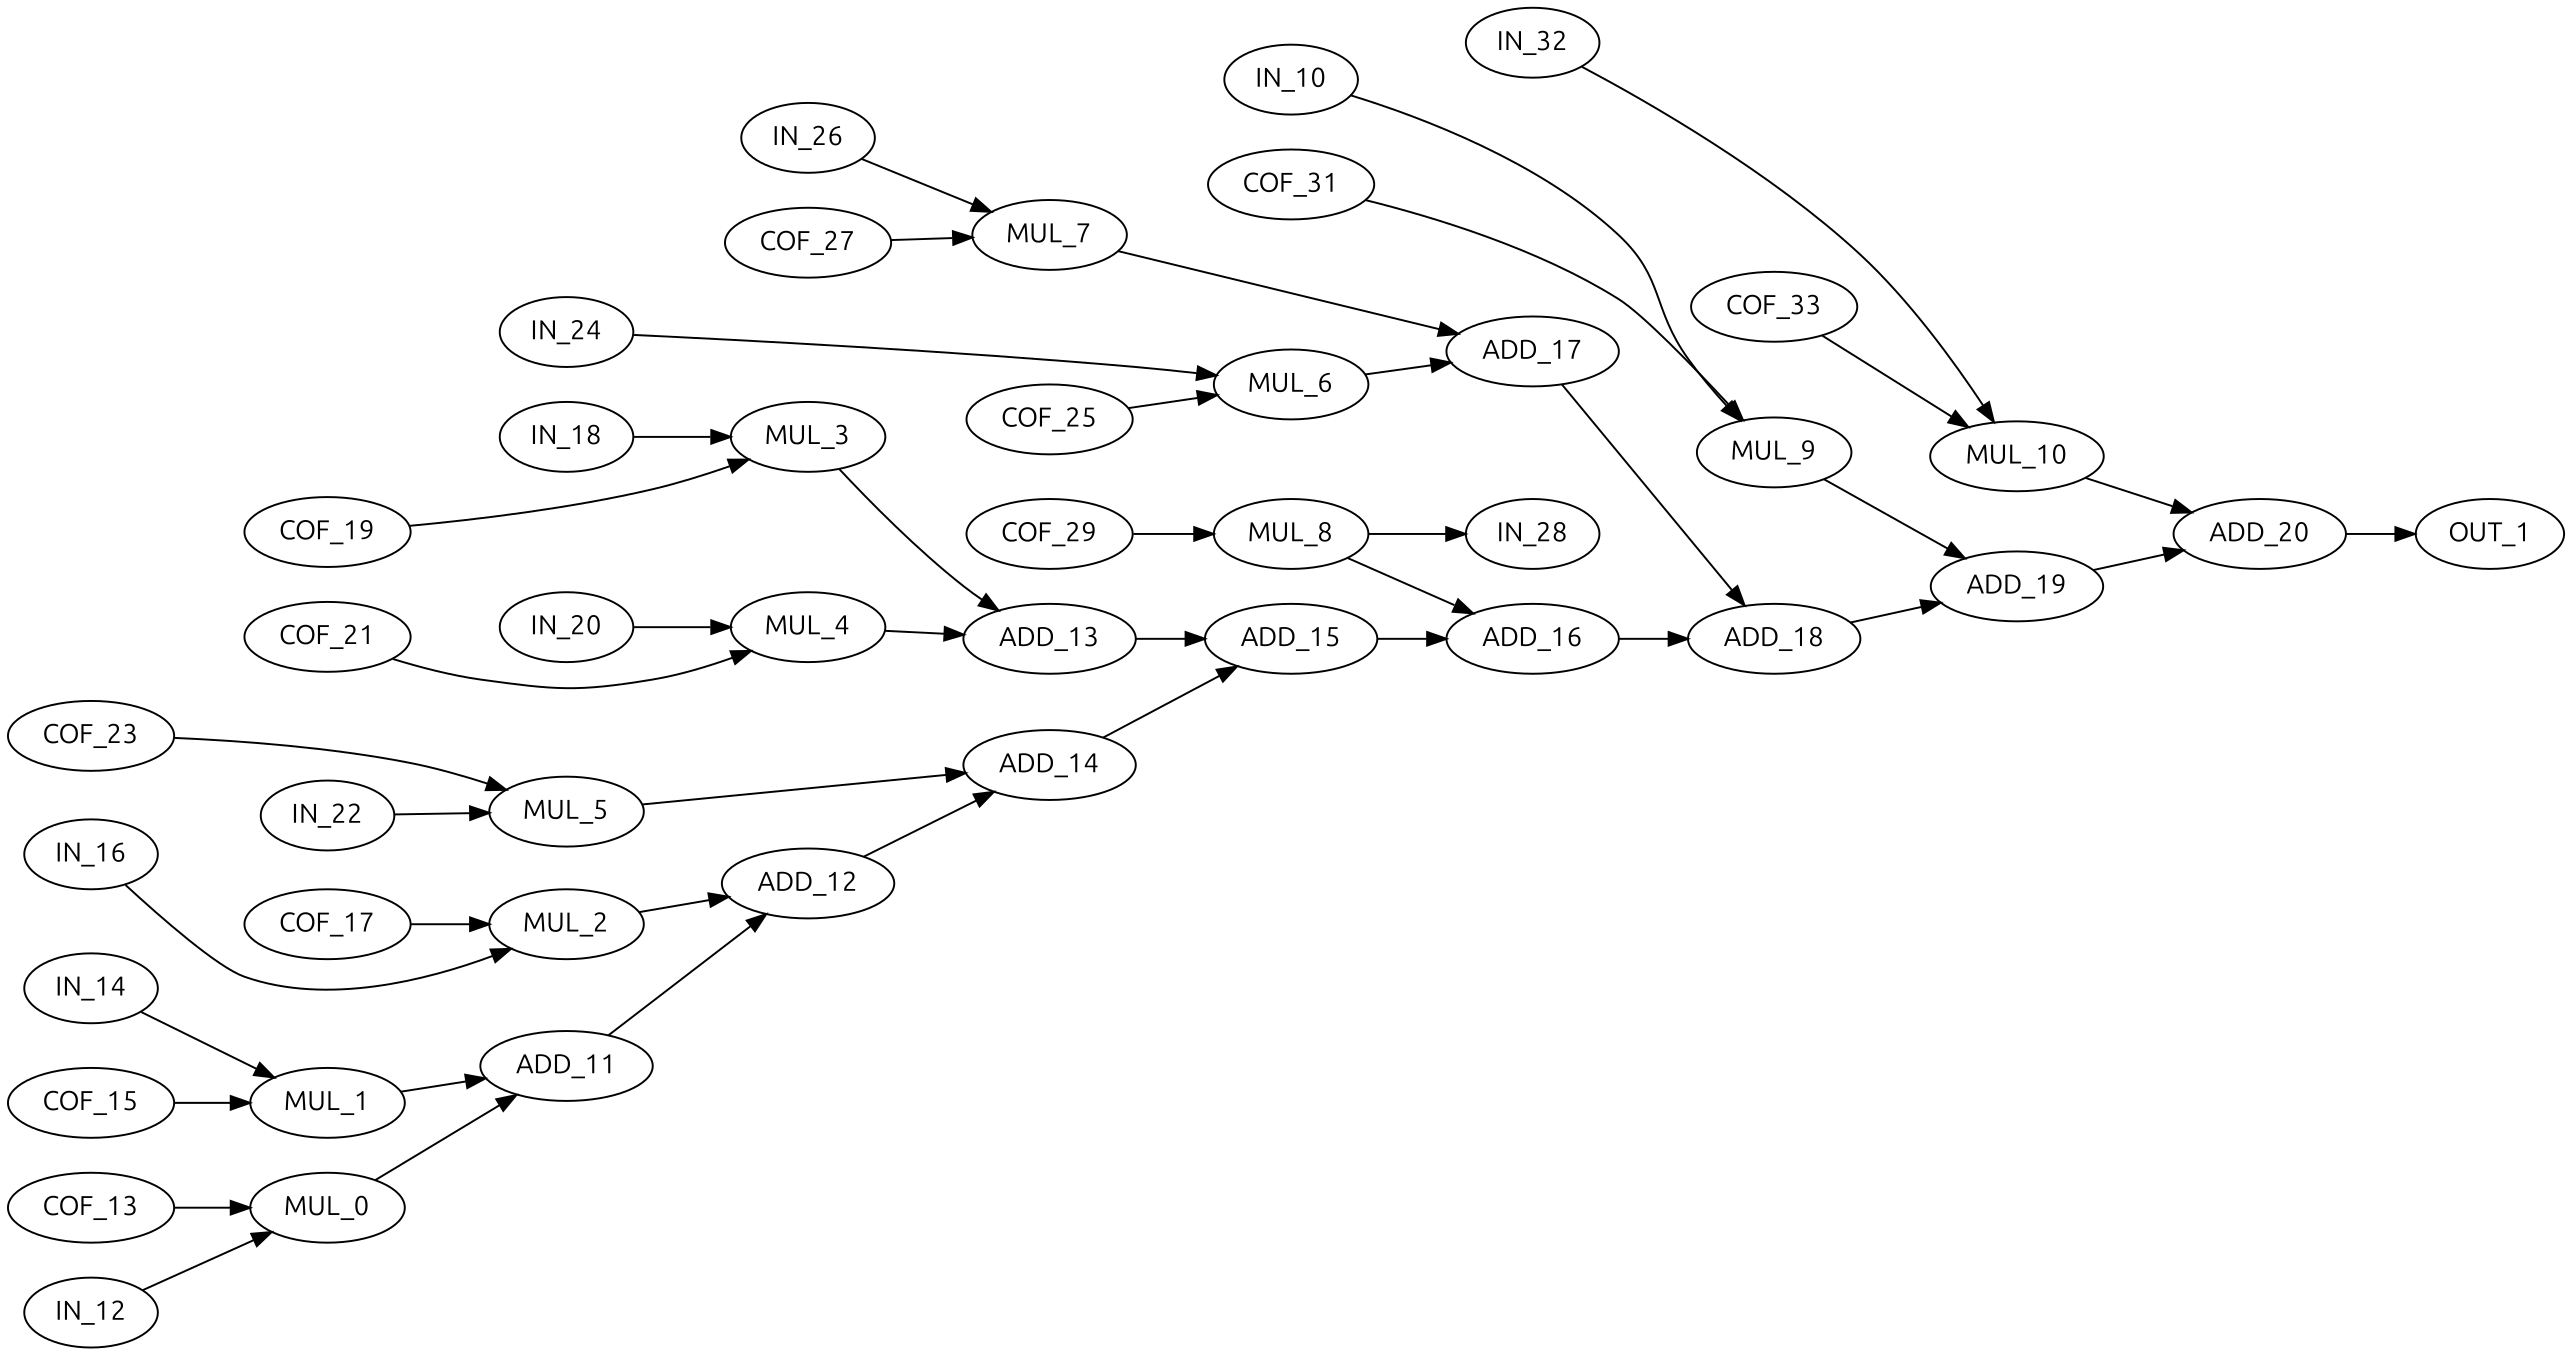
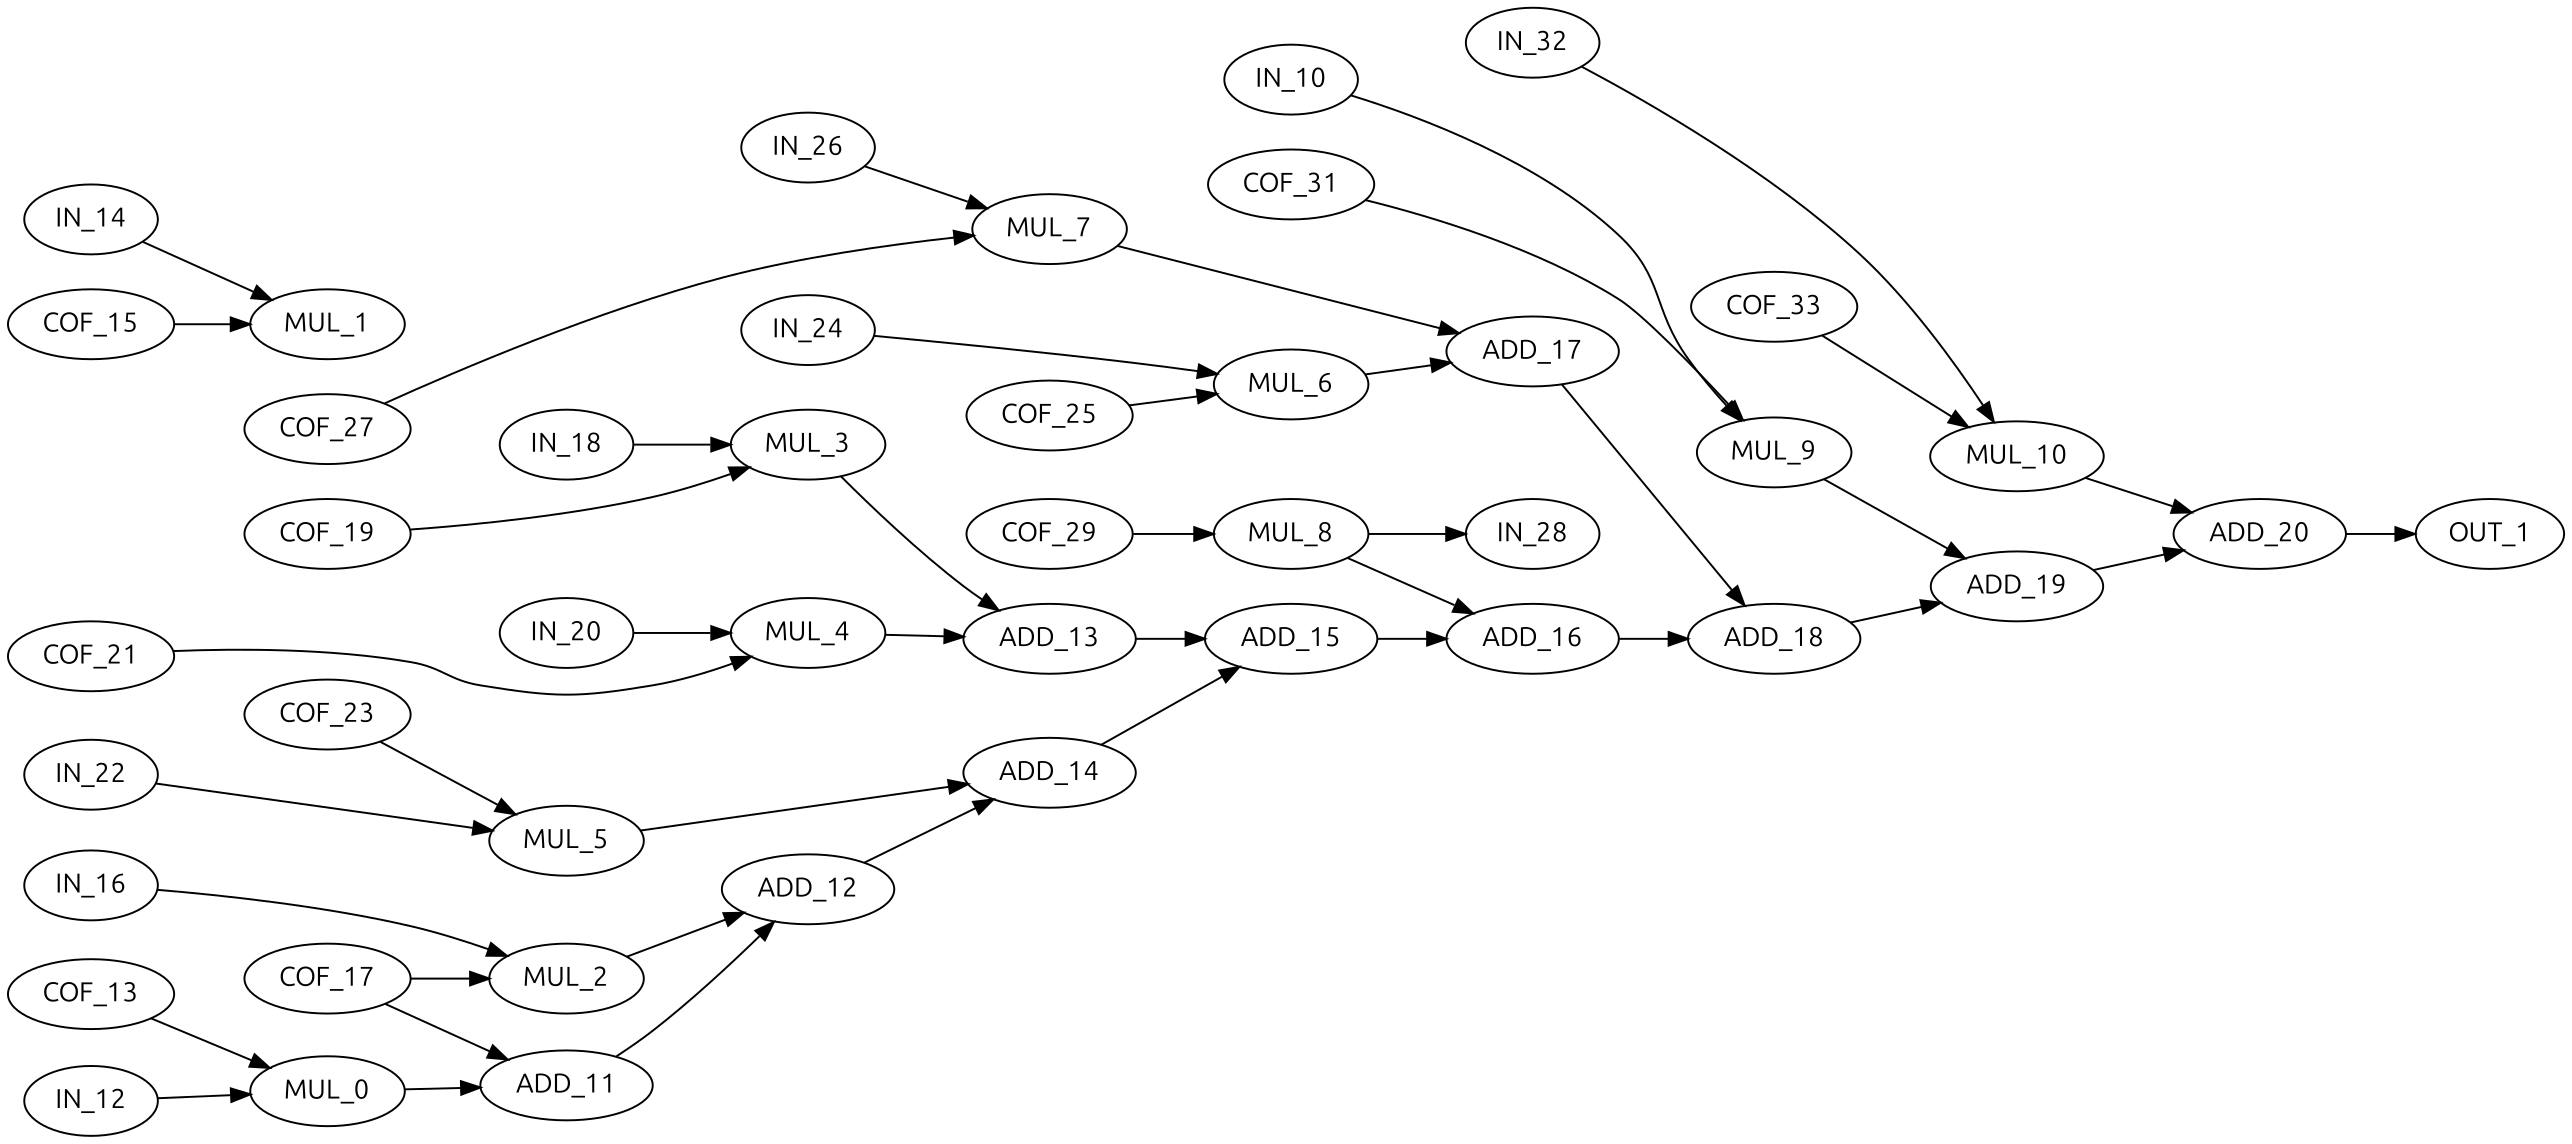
edge "MUL_1" -> "ADD_11": now "COF_17" -> "ADD_11"
